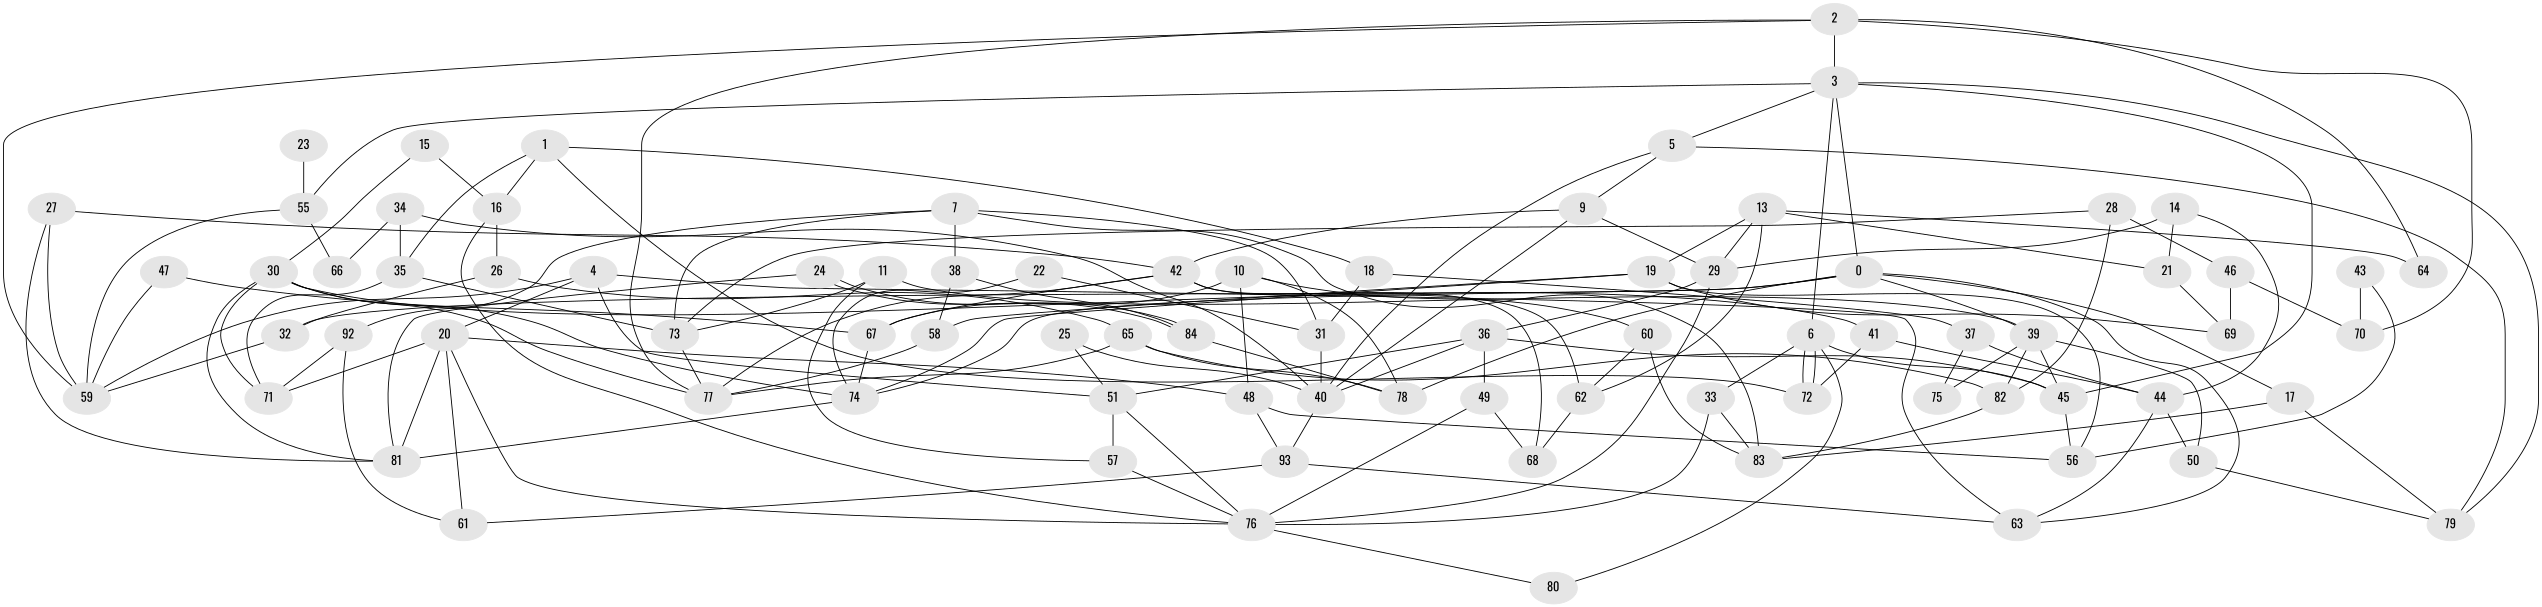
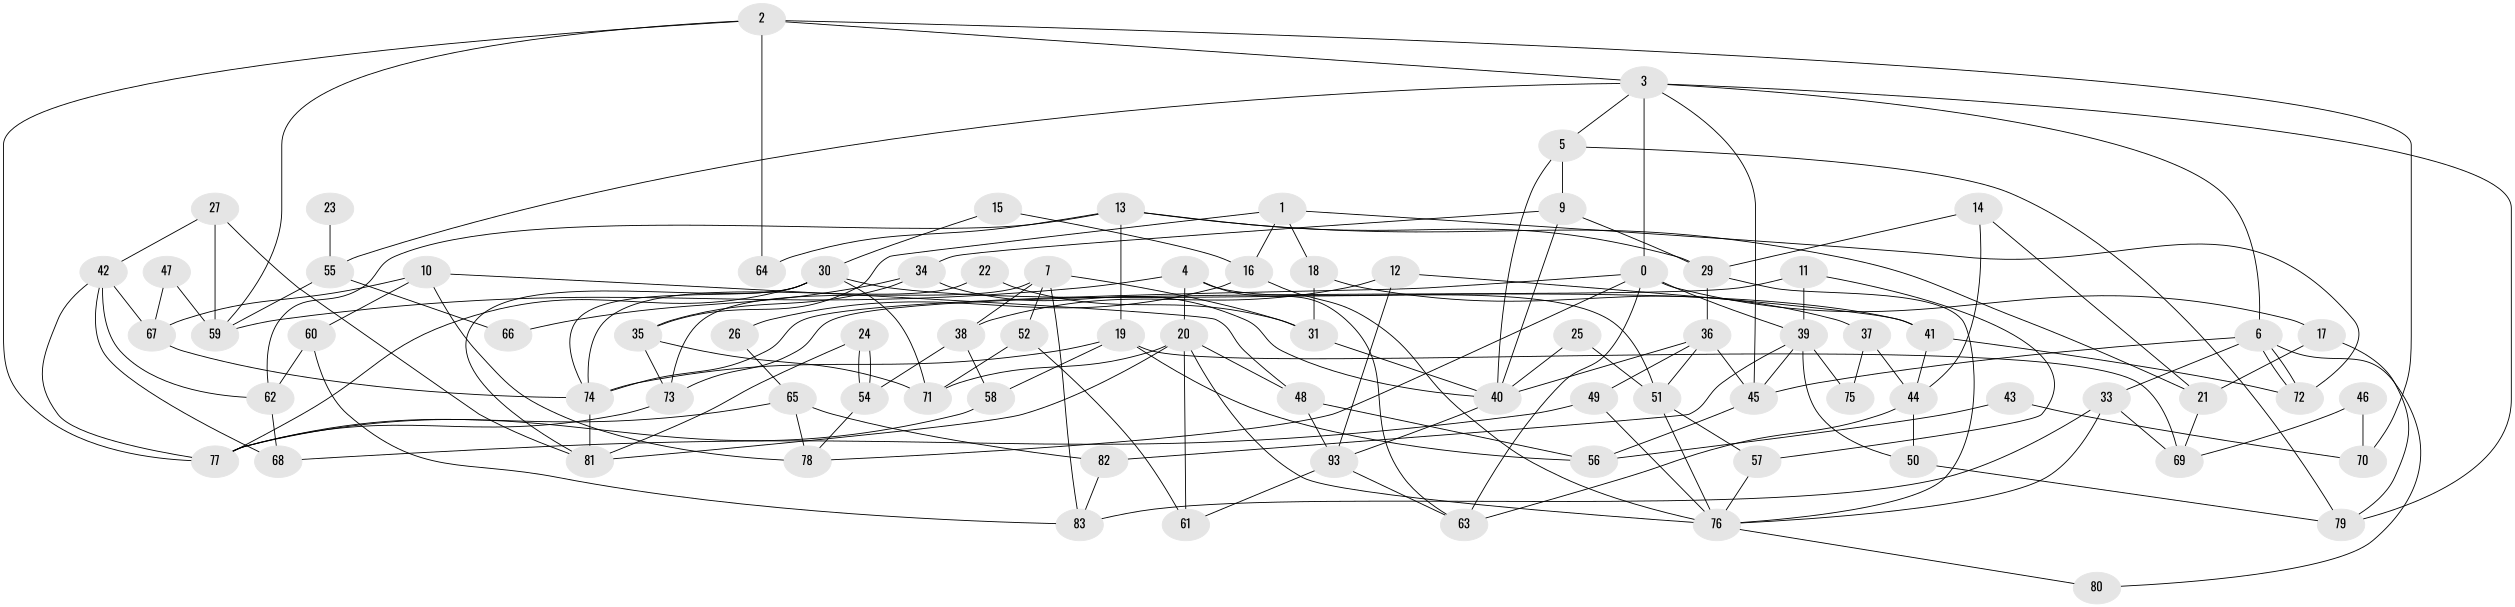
node "28": removed
edge "9" -- "42": now "9" -- "34"
node "12": added
node "32": removed
node "92": label "92" -> "52"
node "84": label "84" -> "54"
edge "33" -- "69": added
edge "17" -- "83": now "17" -- "21"
